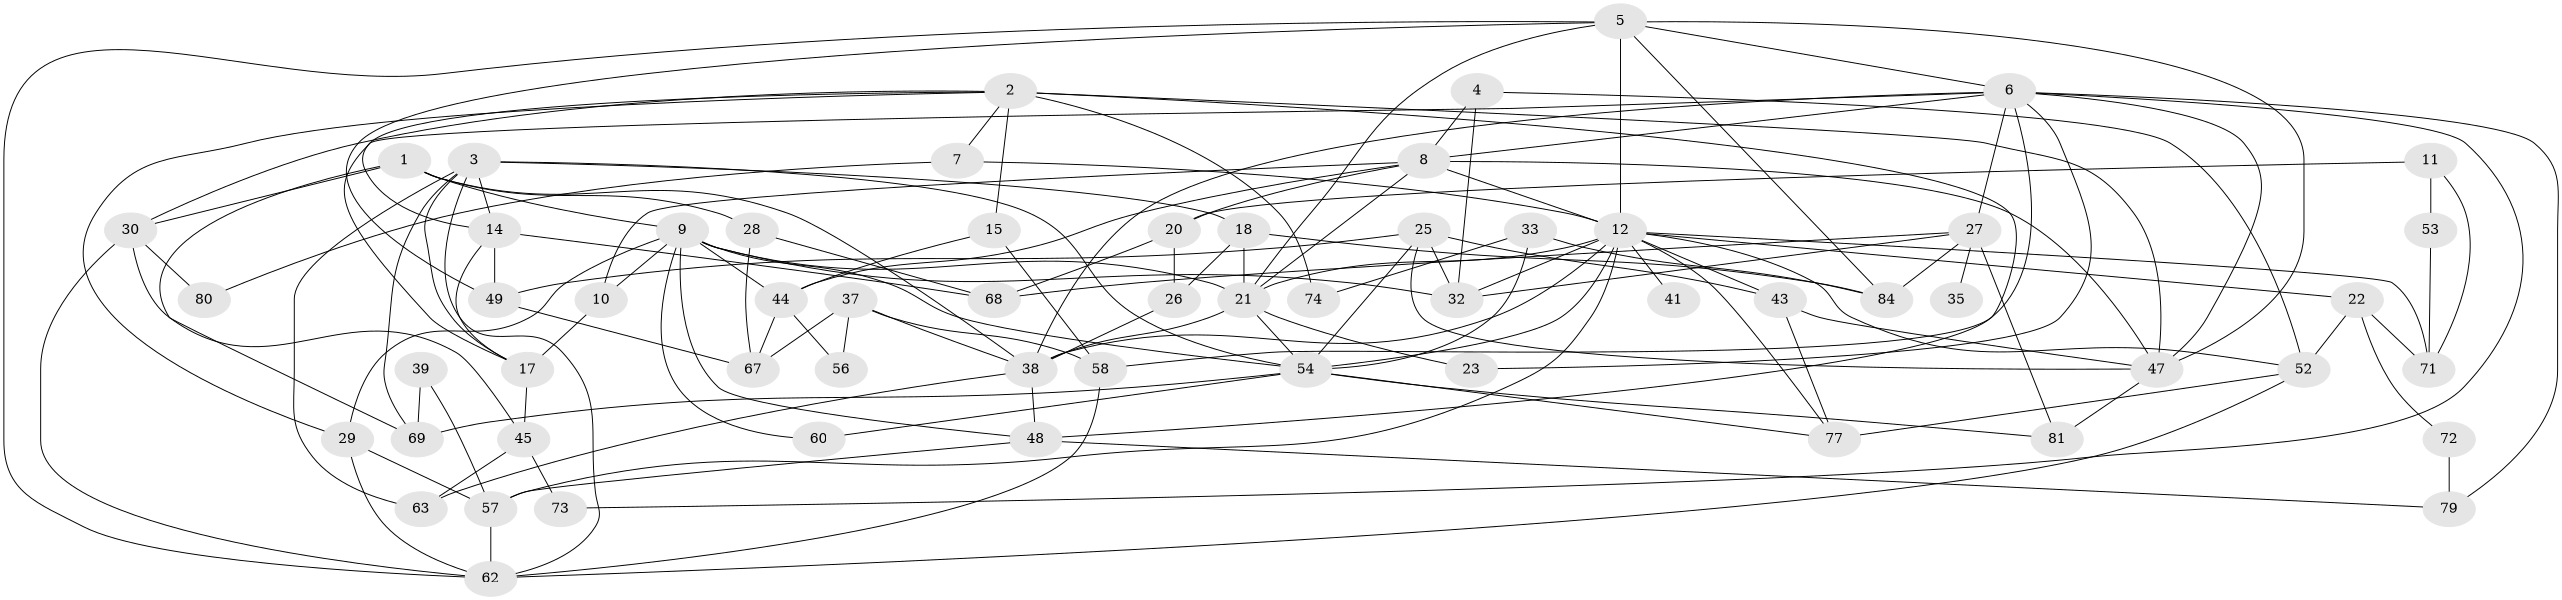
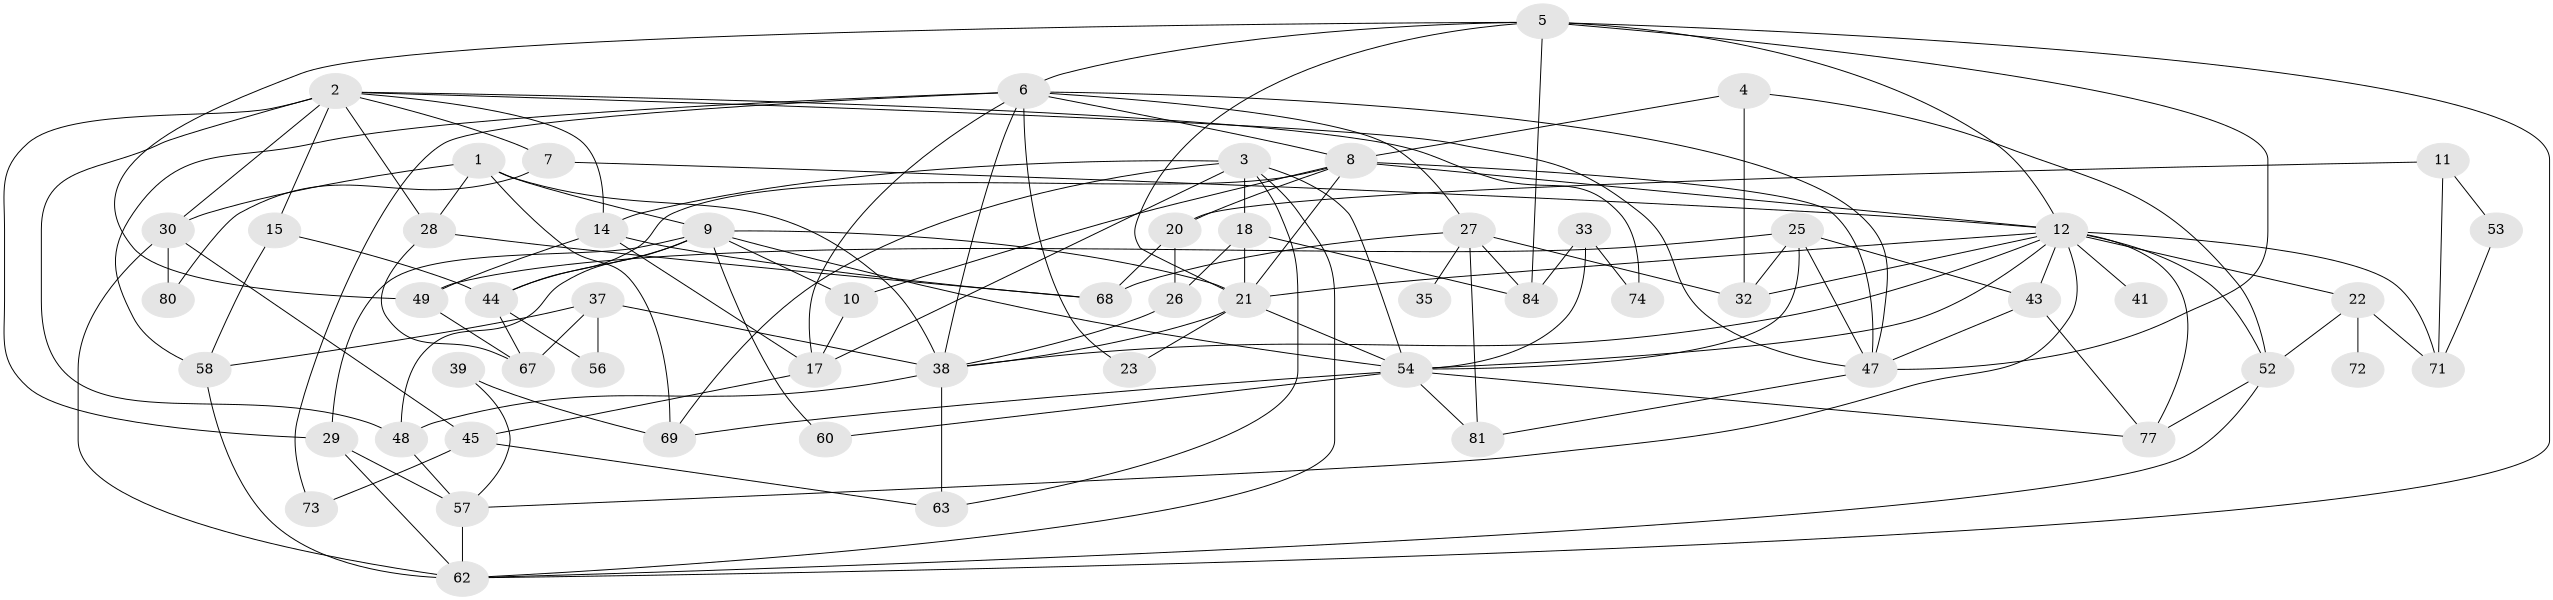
edge "2" -- "28": added
edge "9" -- "32": removed
node "79": removed
